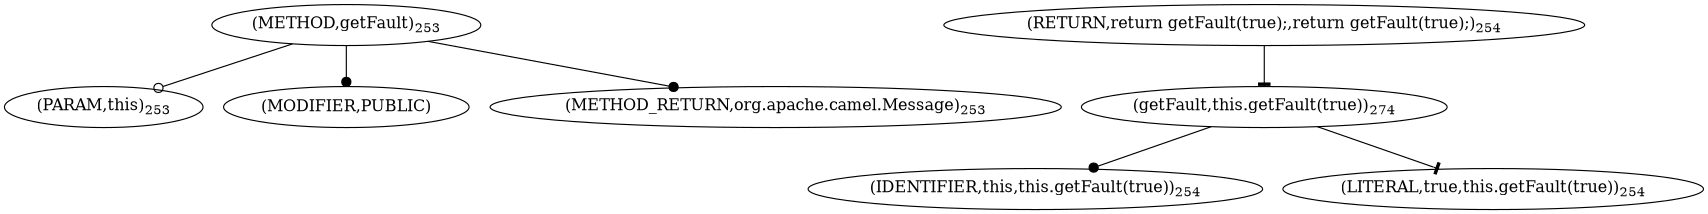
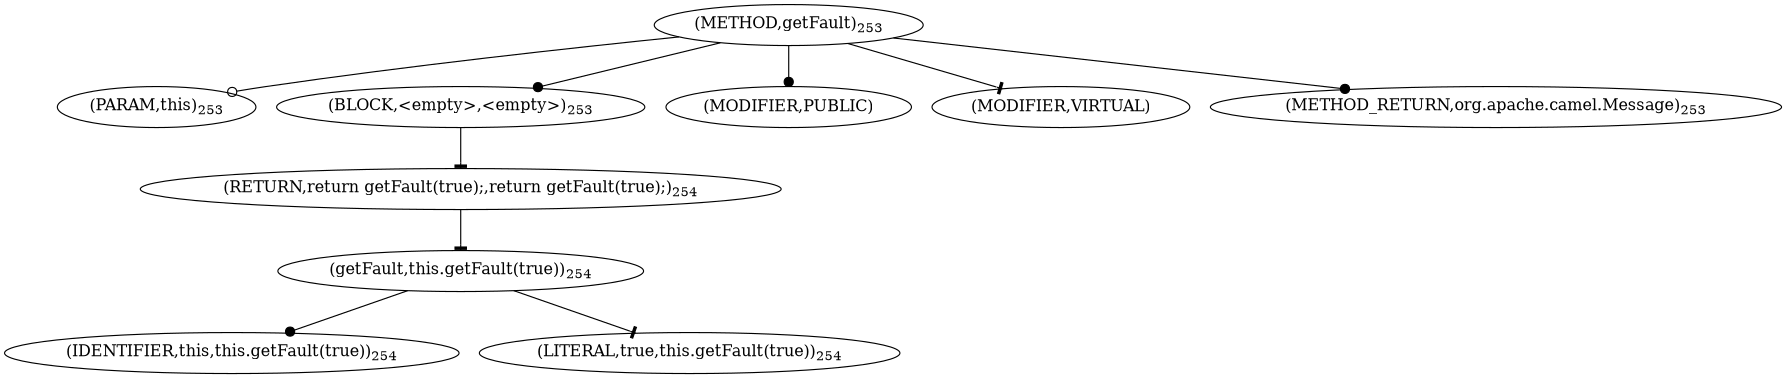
node "(getFault,this.getFault(true))": text "274" -> "254"
node "(BLOCK,<empty>,<empty>)": added
node "(MODIFIER,VIRTUAL)": added
